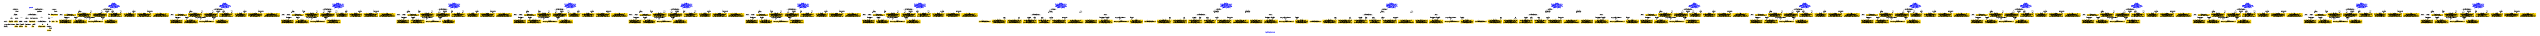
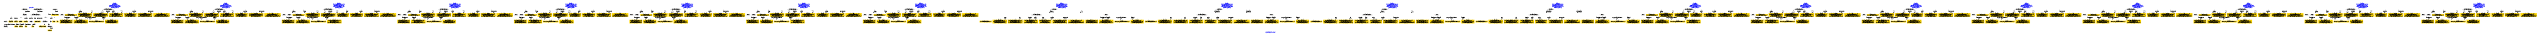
edge "WebResource1" -> "imageURL": label "classLink" -> "aggregatedCHO"
node "creditLine": fillcolor lightgray -> gold
node "provenance": added
node "CulturalHeritageObject2": label "CulturalHeritageObject2" -> "Organization2"
